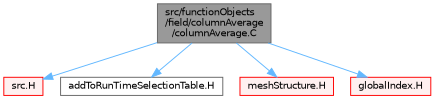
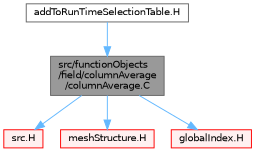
edge "src/functionObjects /field/columnAverage /columnAverage.C" -> "addToRunTimeSelectionTable.H": reversed
